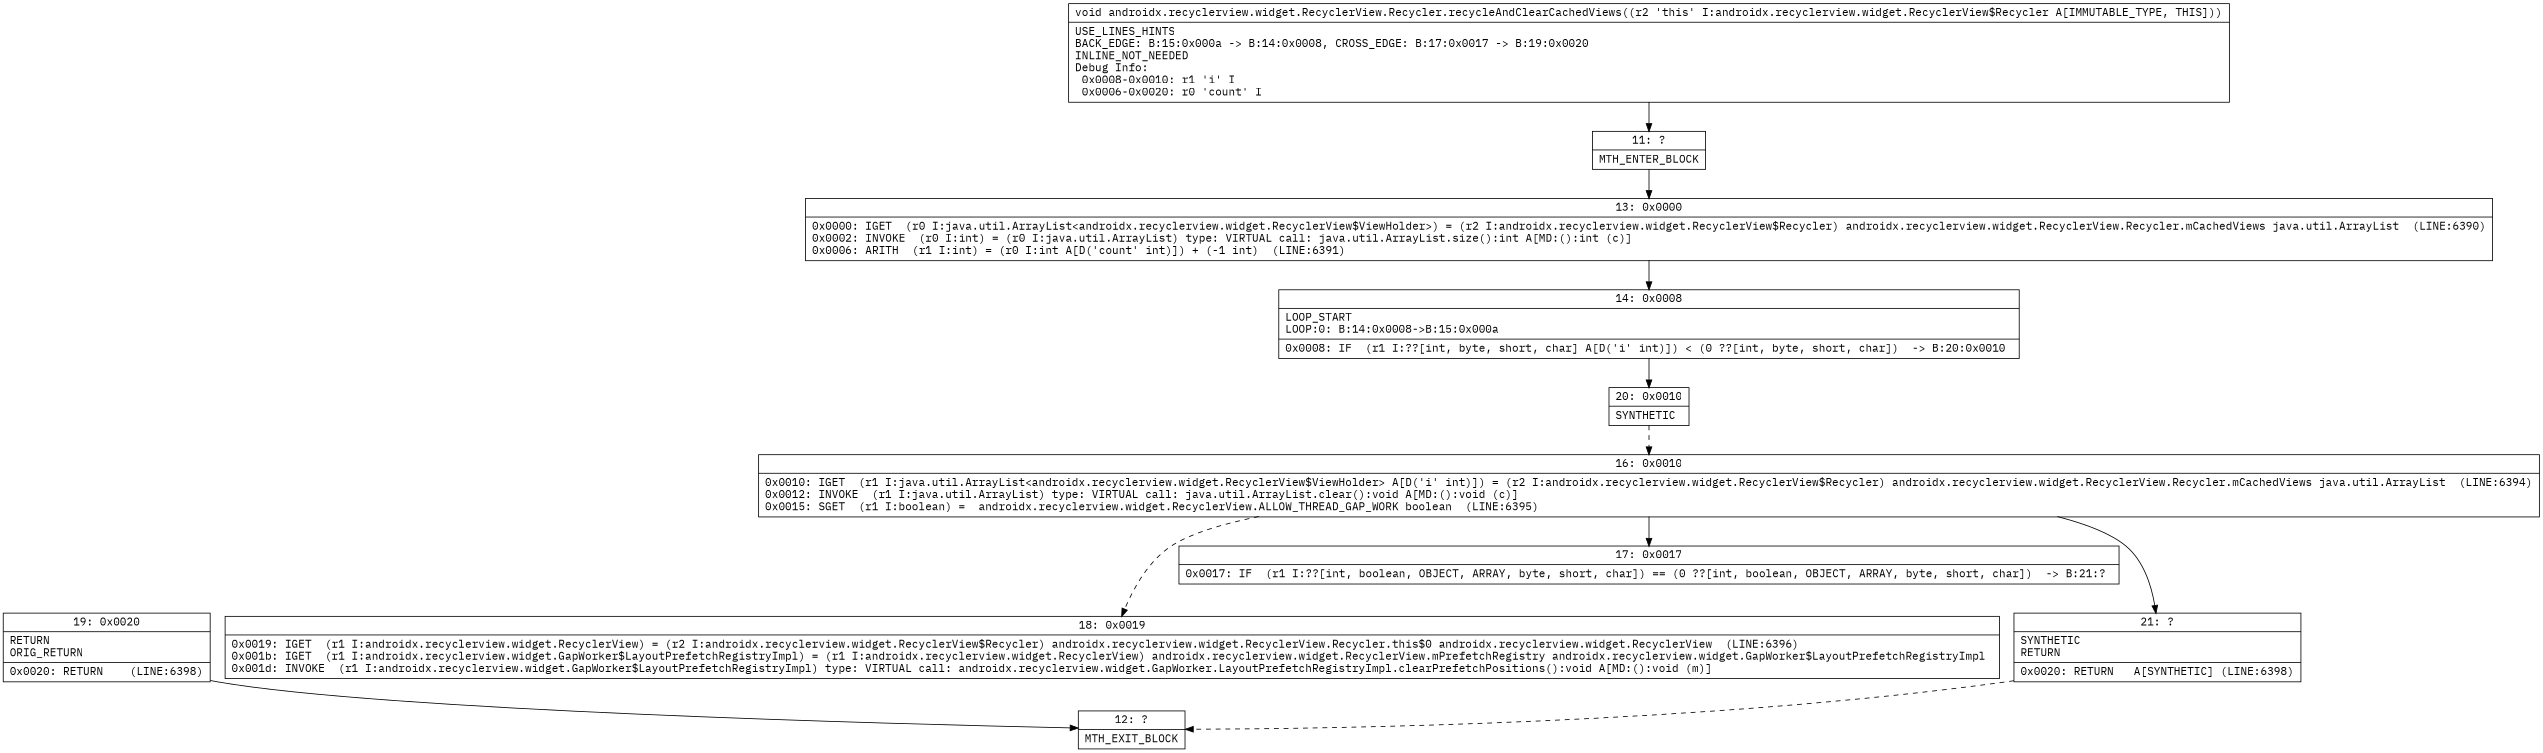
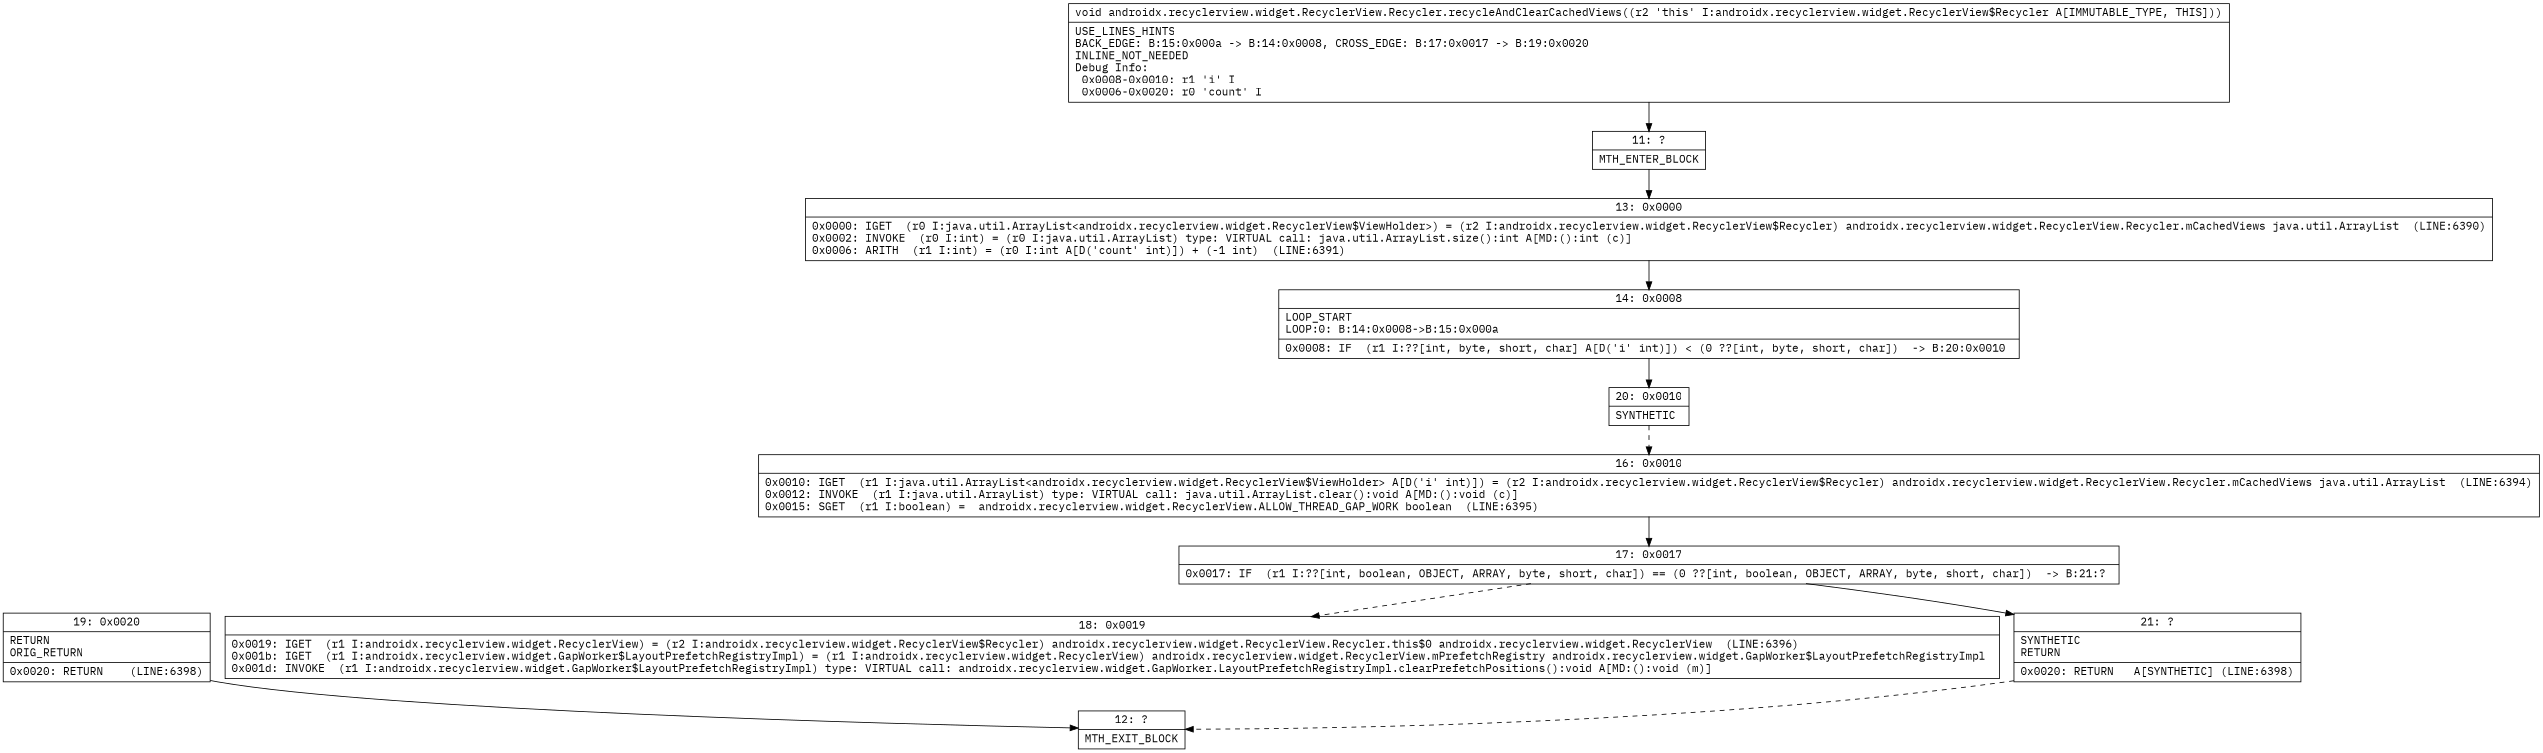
edge "16: 0x0010" -> "18: 0x0019": now "17: 0x0017" -> "18: 0x0019"
edge "16: 0x0010" -> "21: ?": now "17: 0x0017" -> "21: ?"
